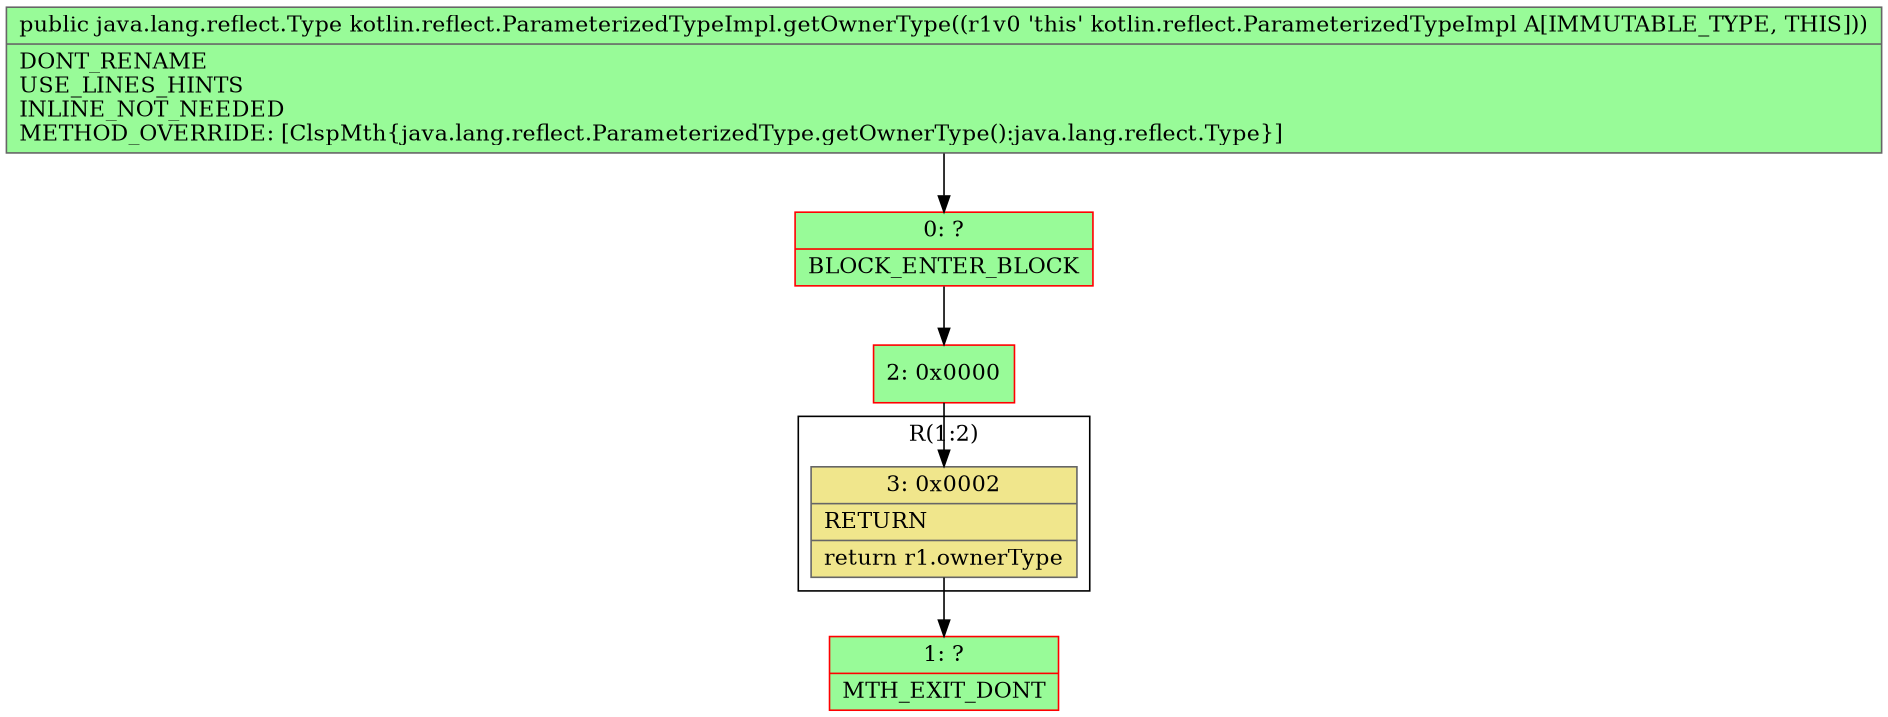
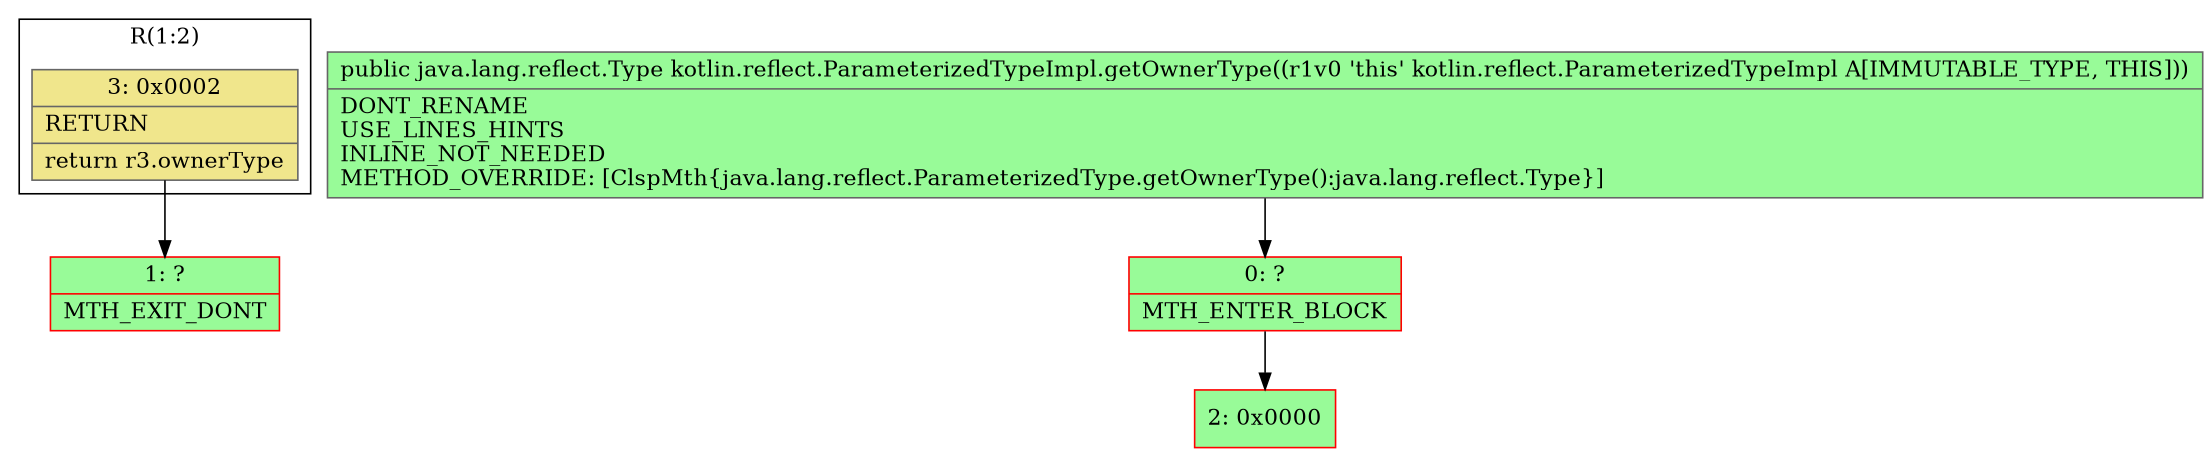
node "0: ?": text "BLOCK_ENTER_BLOCK" -> "MTH_ENTER_BLOCK"
edge "2: 0x0000" -> "3: 0x0002": removed
node "3: 0x0002": text "return r1.ownerType" -> "return r3.ownerType"
